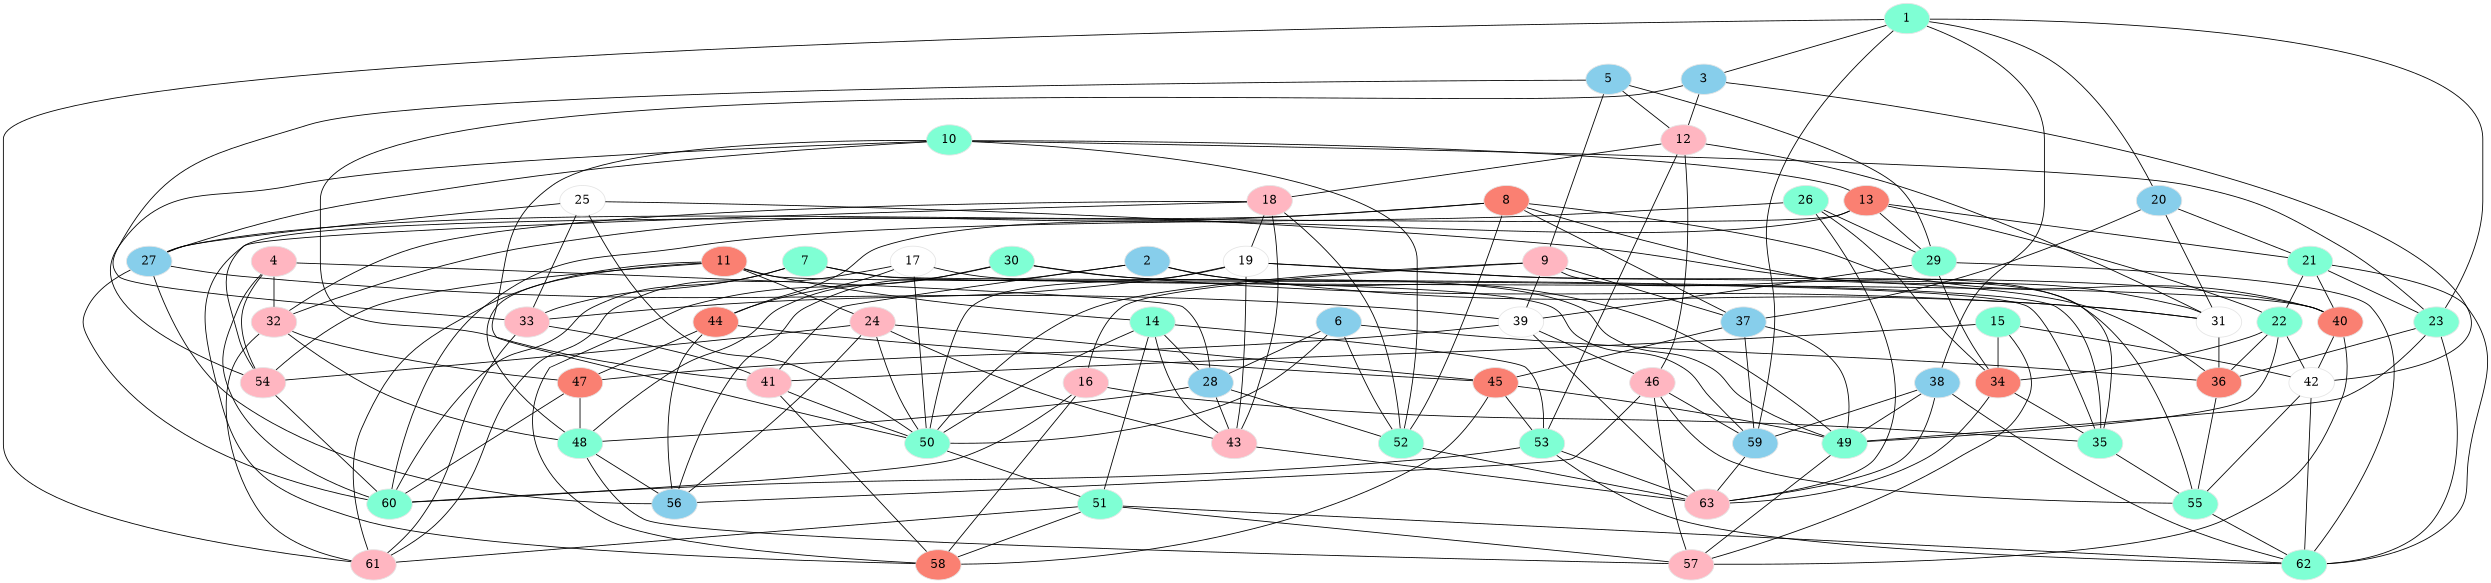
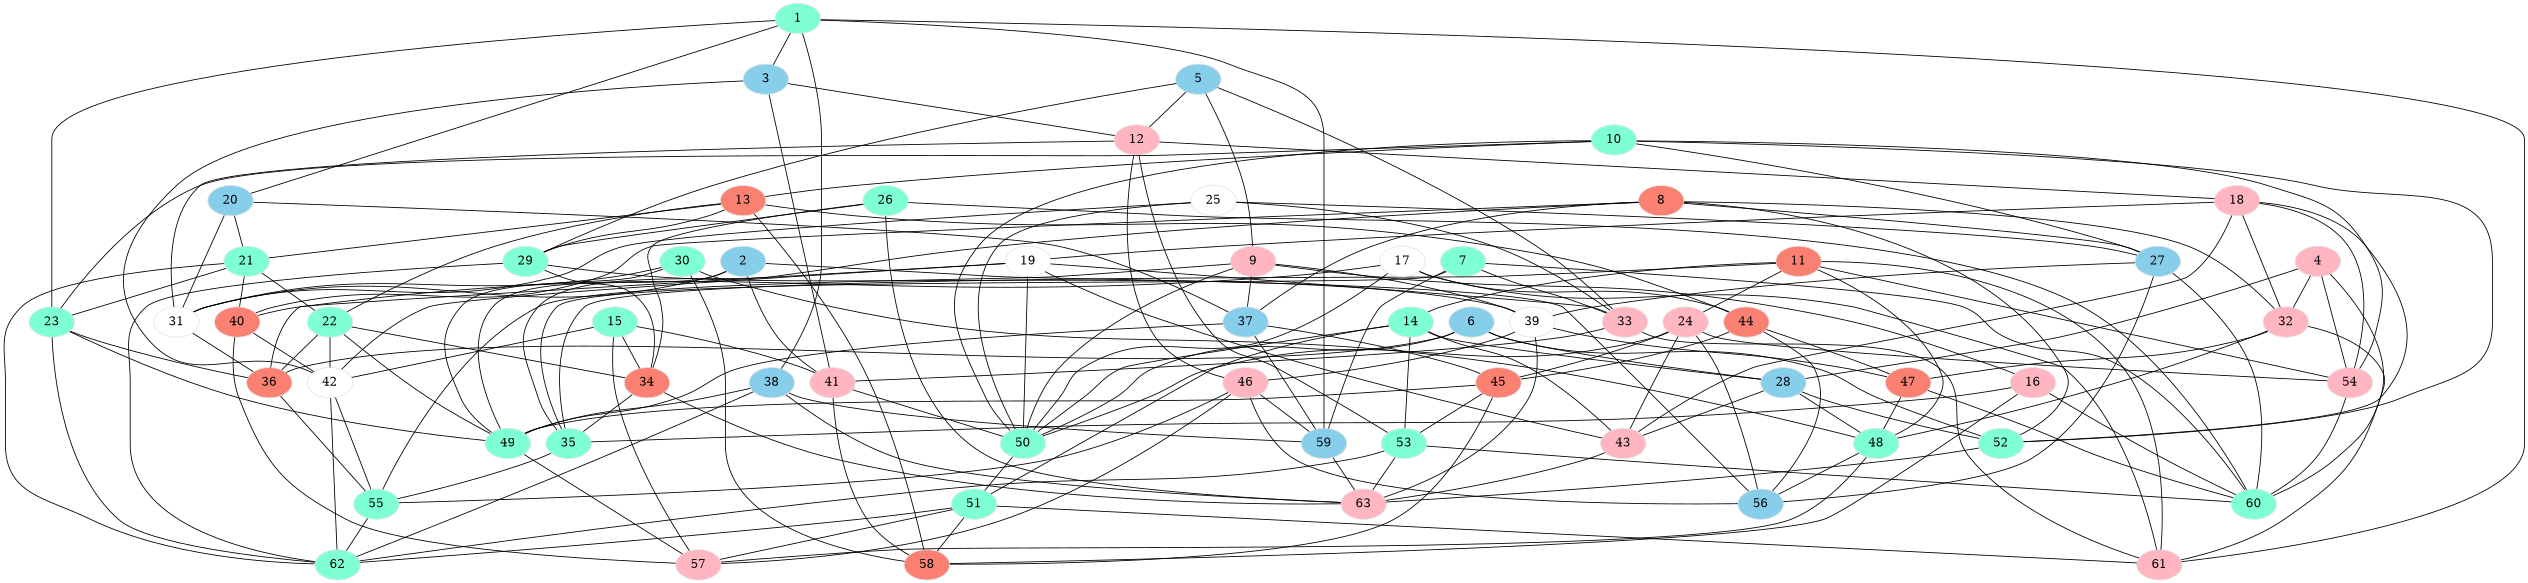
edge "19" -- "40": now "19" -- "42"
